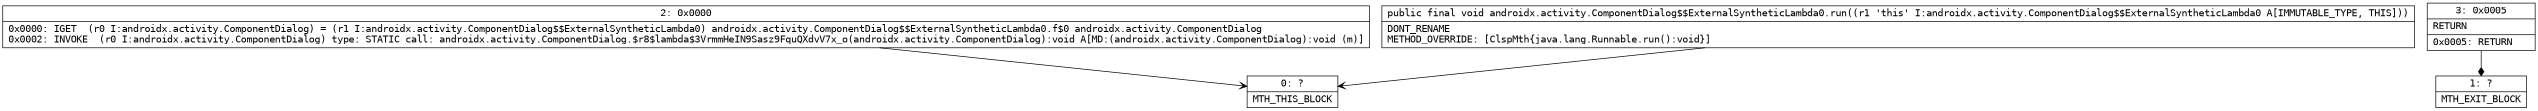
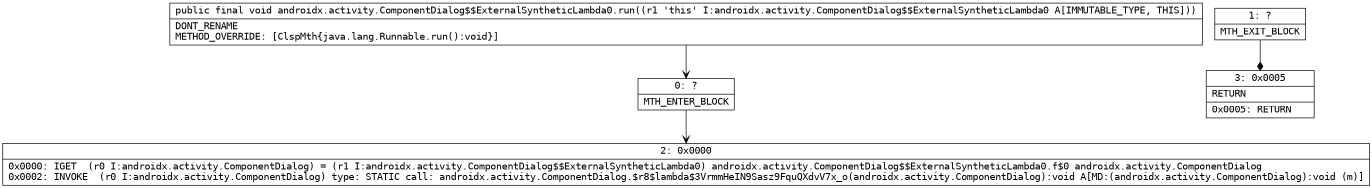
edge "3: 0x0005" -> "1: ?": reversed
edge "2: 0x0000" -> "0: ?": reversed
node "0: ?": text "MTH_THIS_BLOCK" -> "MTH_ENTER_BLOCK"
